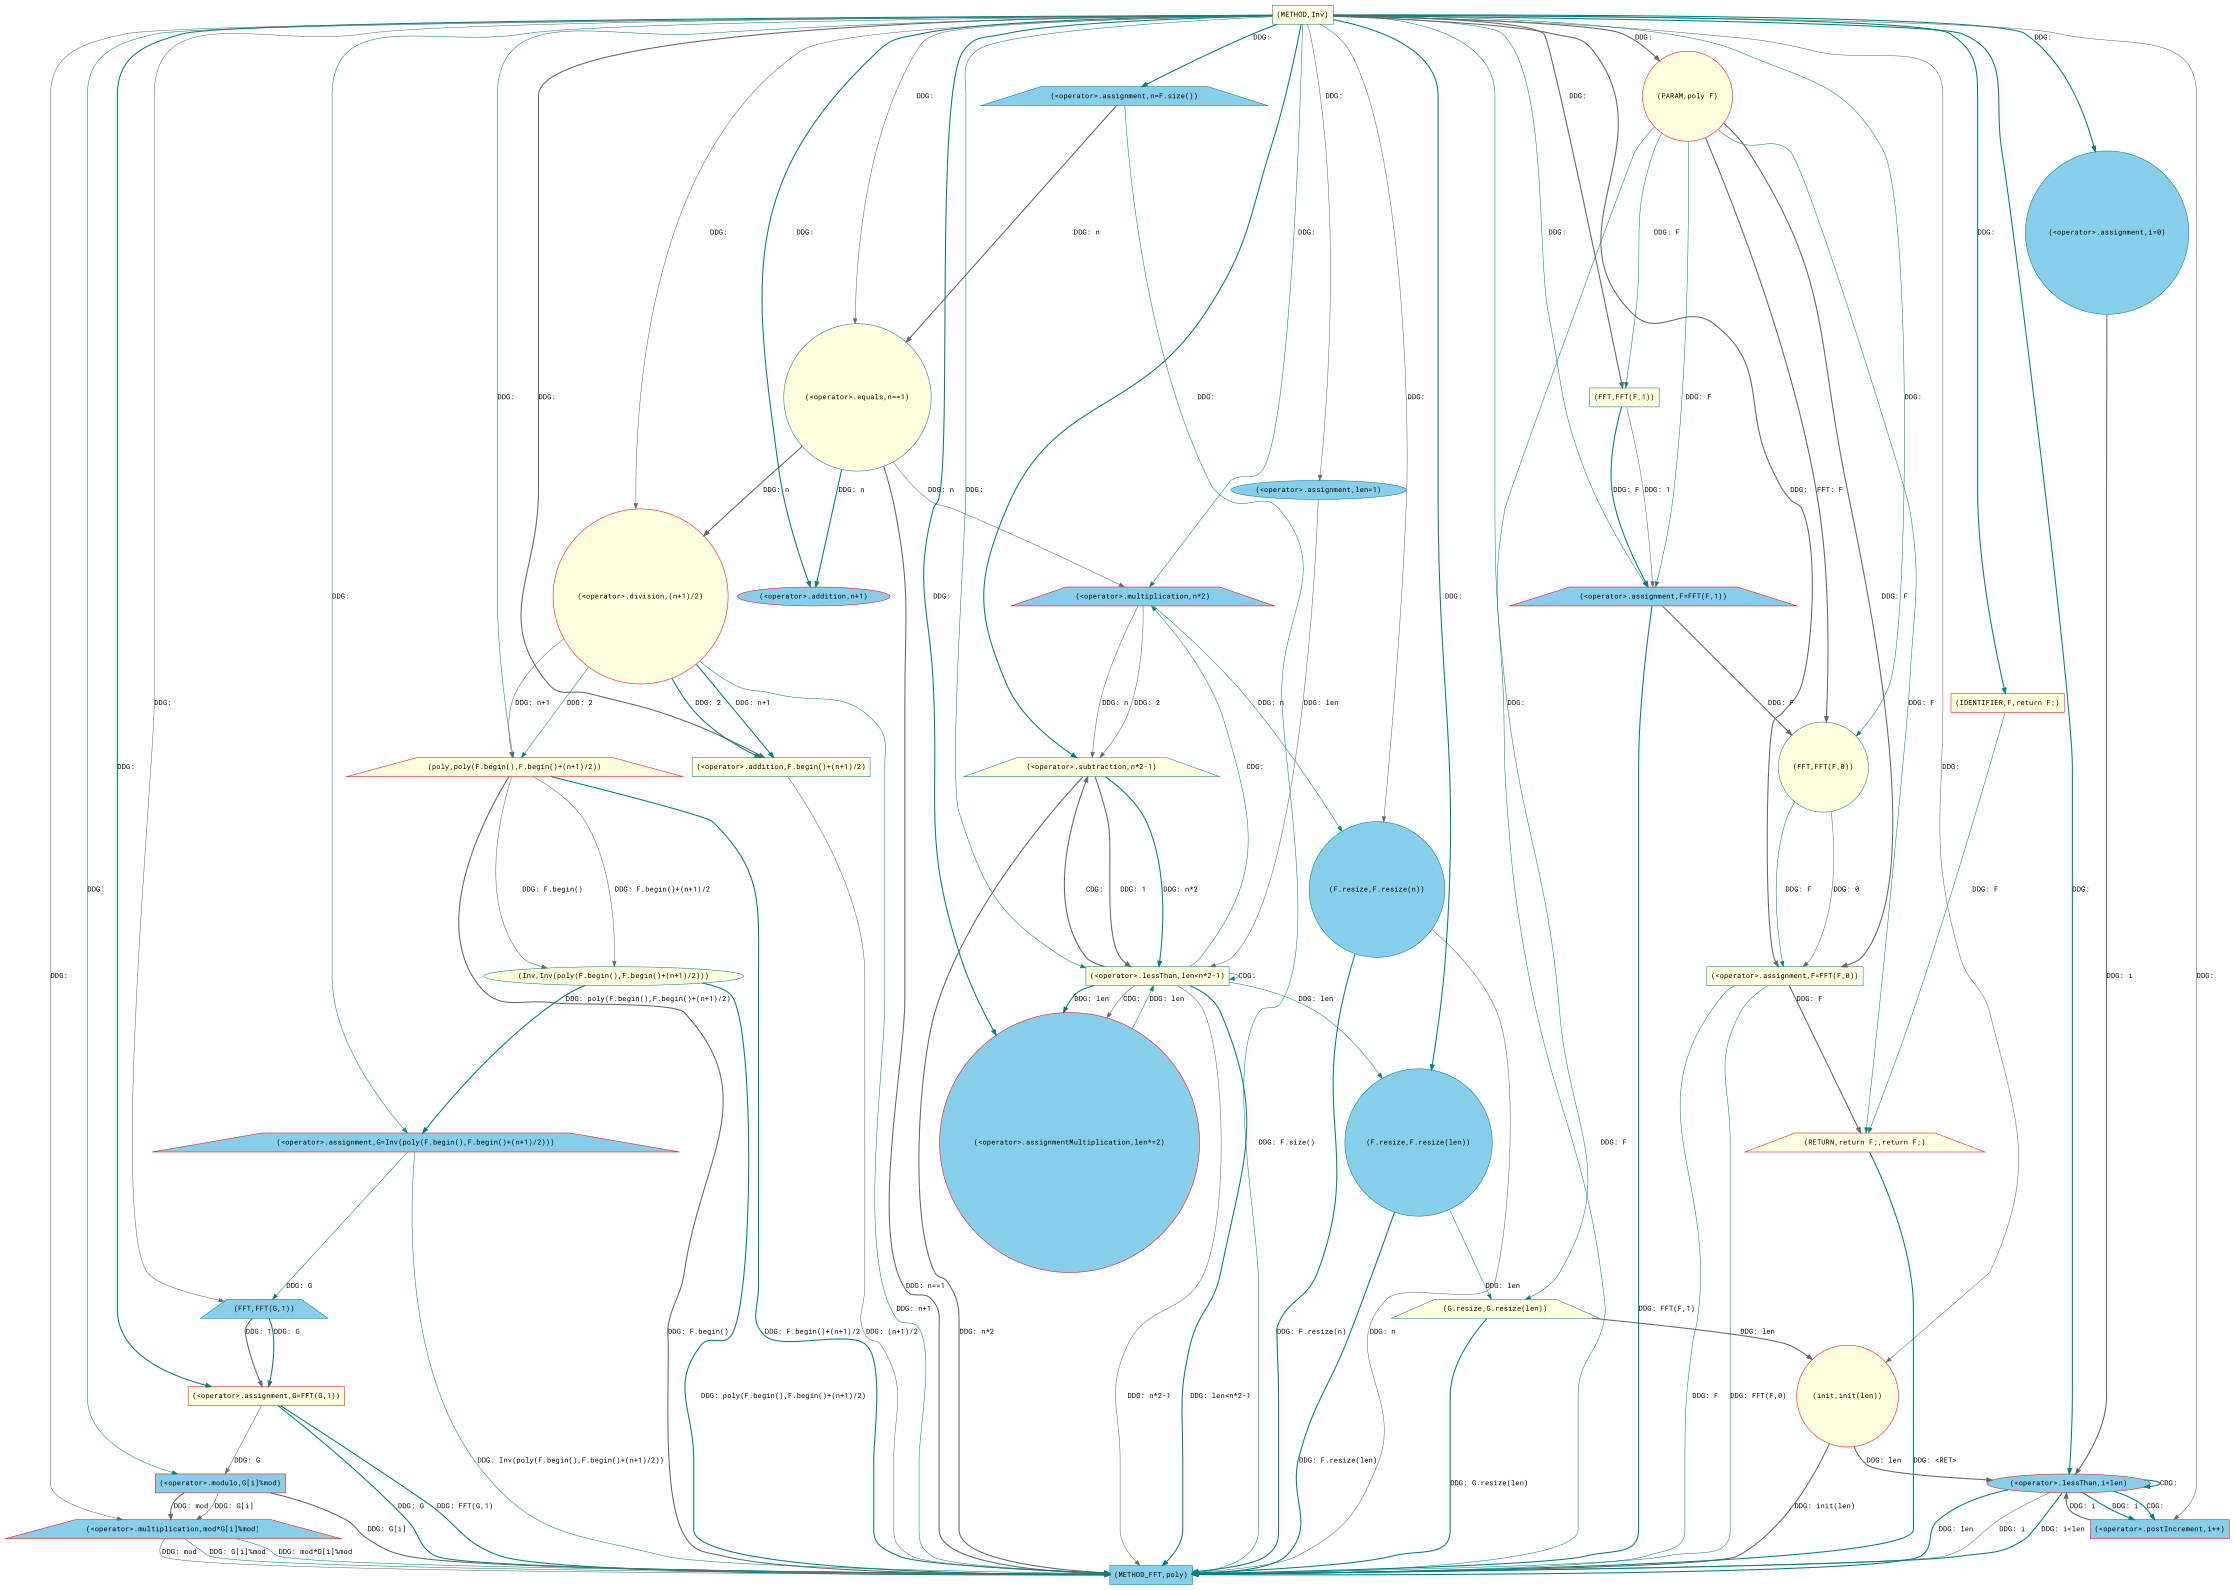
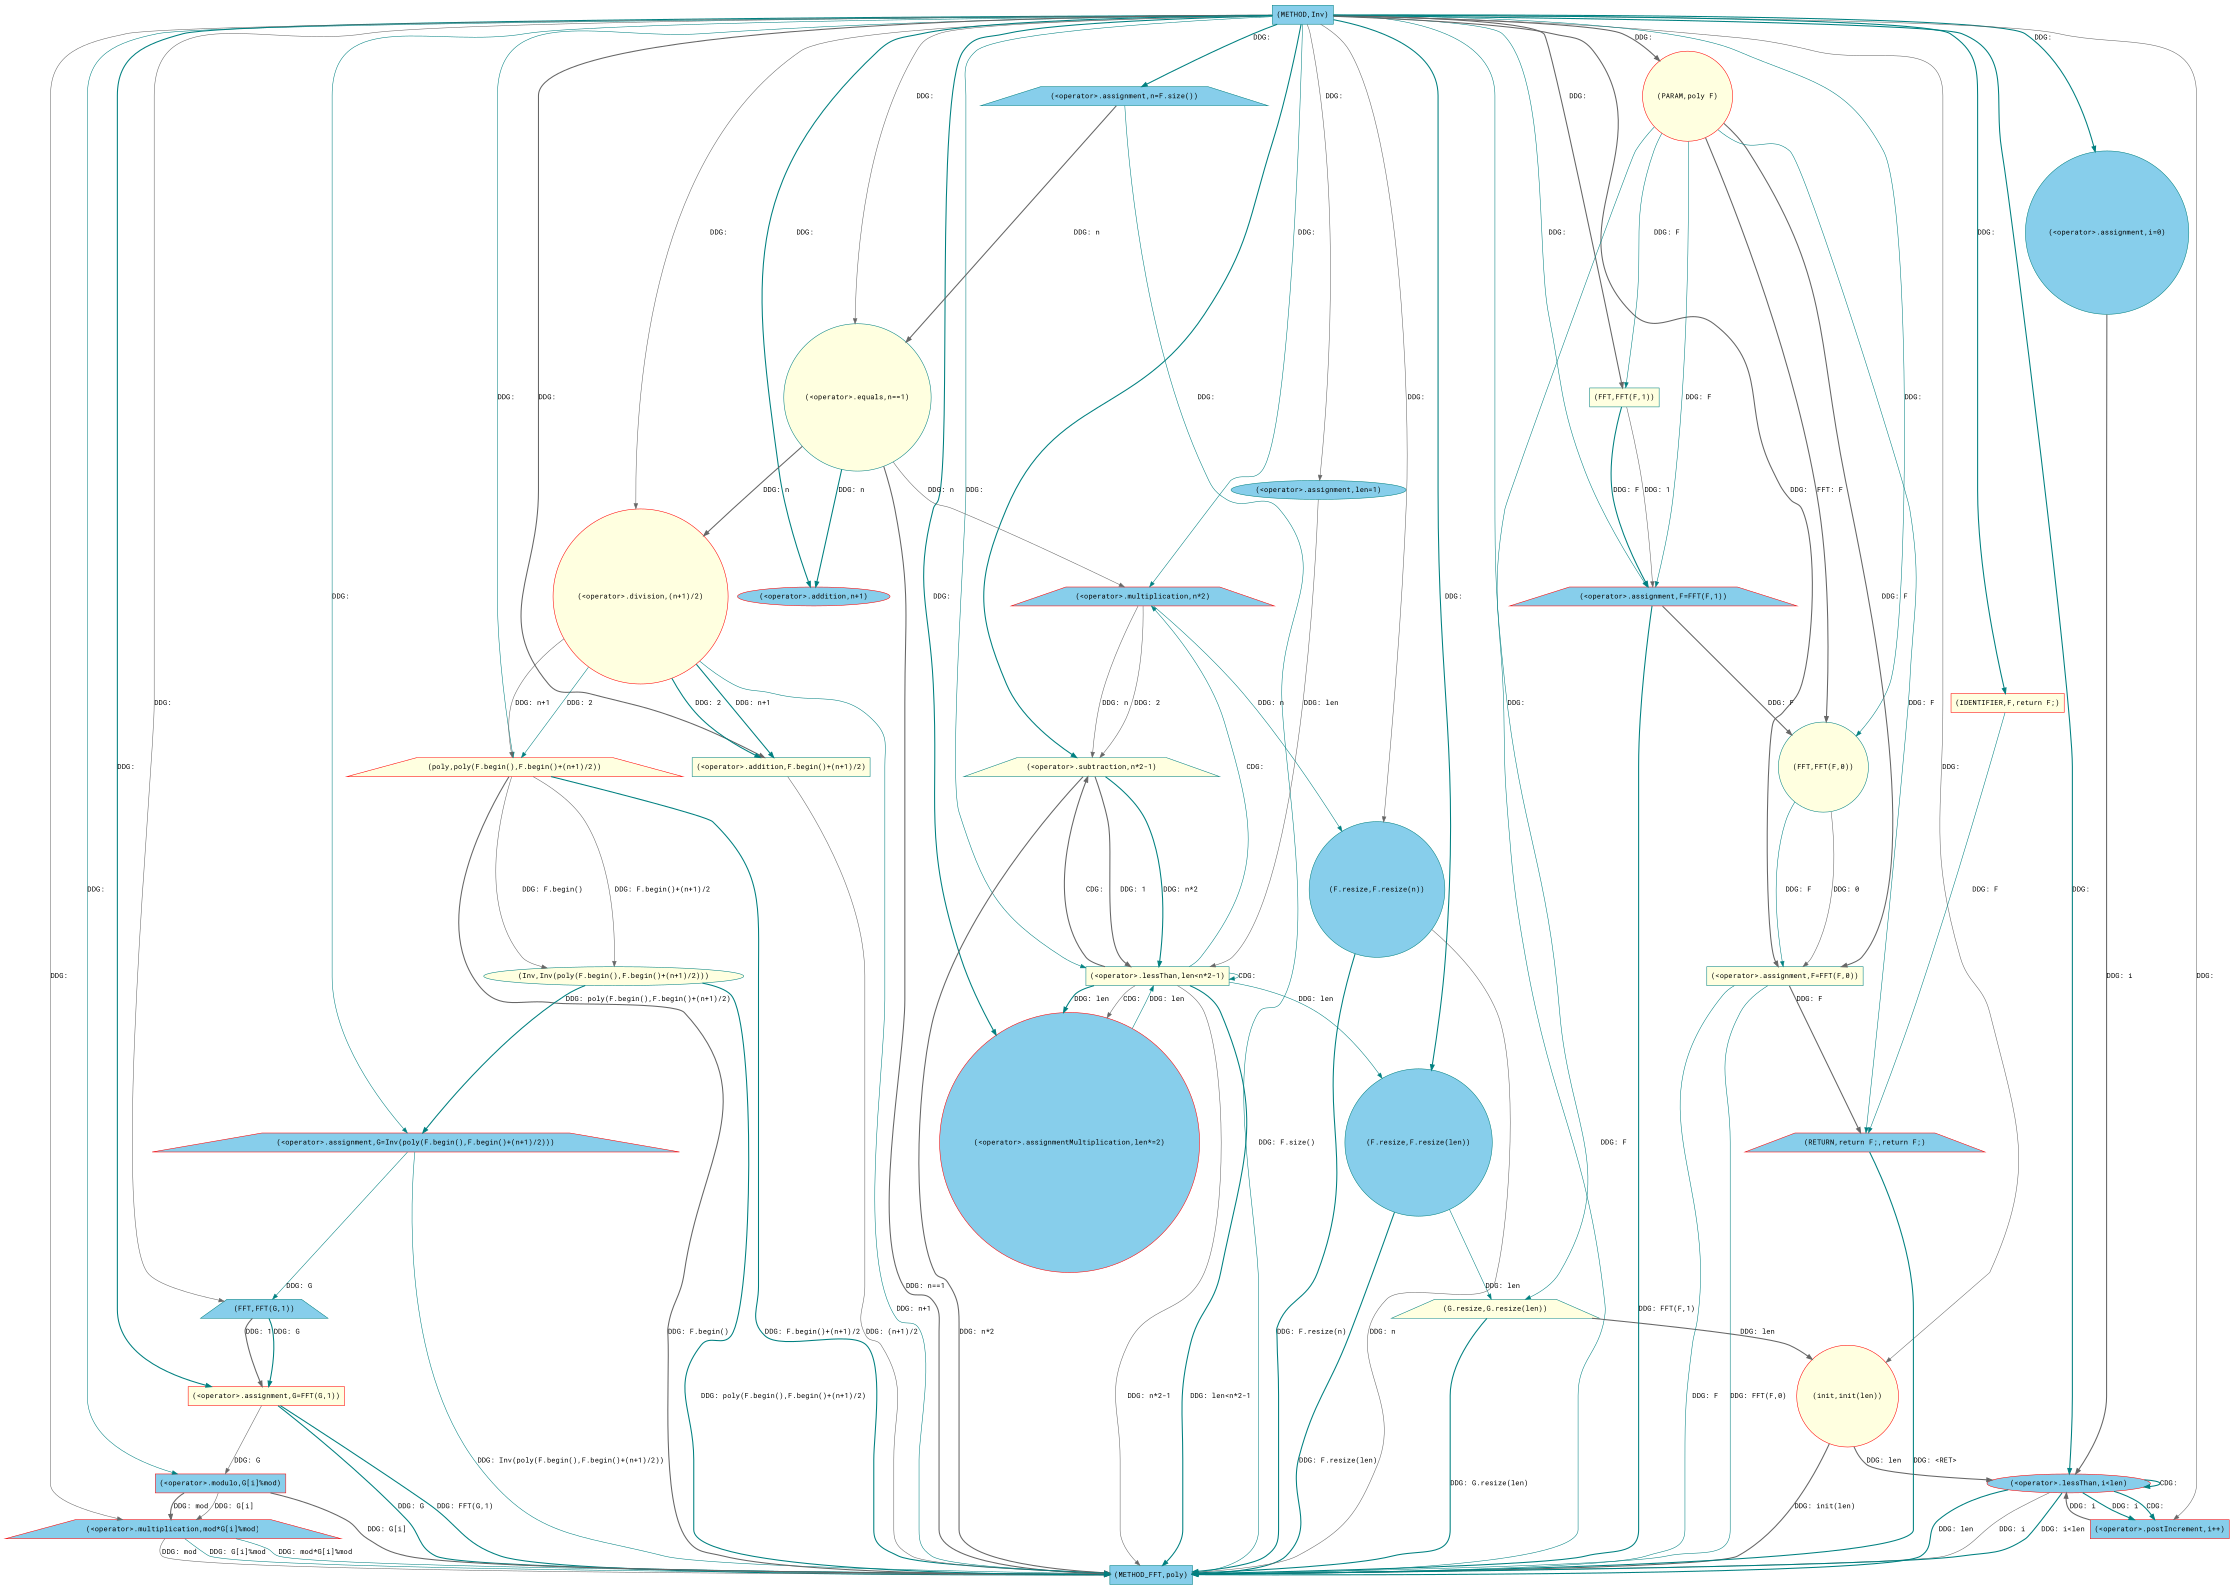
node "(METHOD,Inv)": fillcolor lightyellow -> skyblue
node "(RETURN,return F;,return F;)": fillcolor lightyellow -> skyblue
